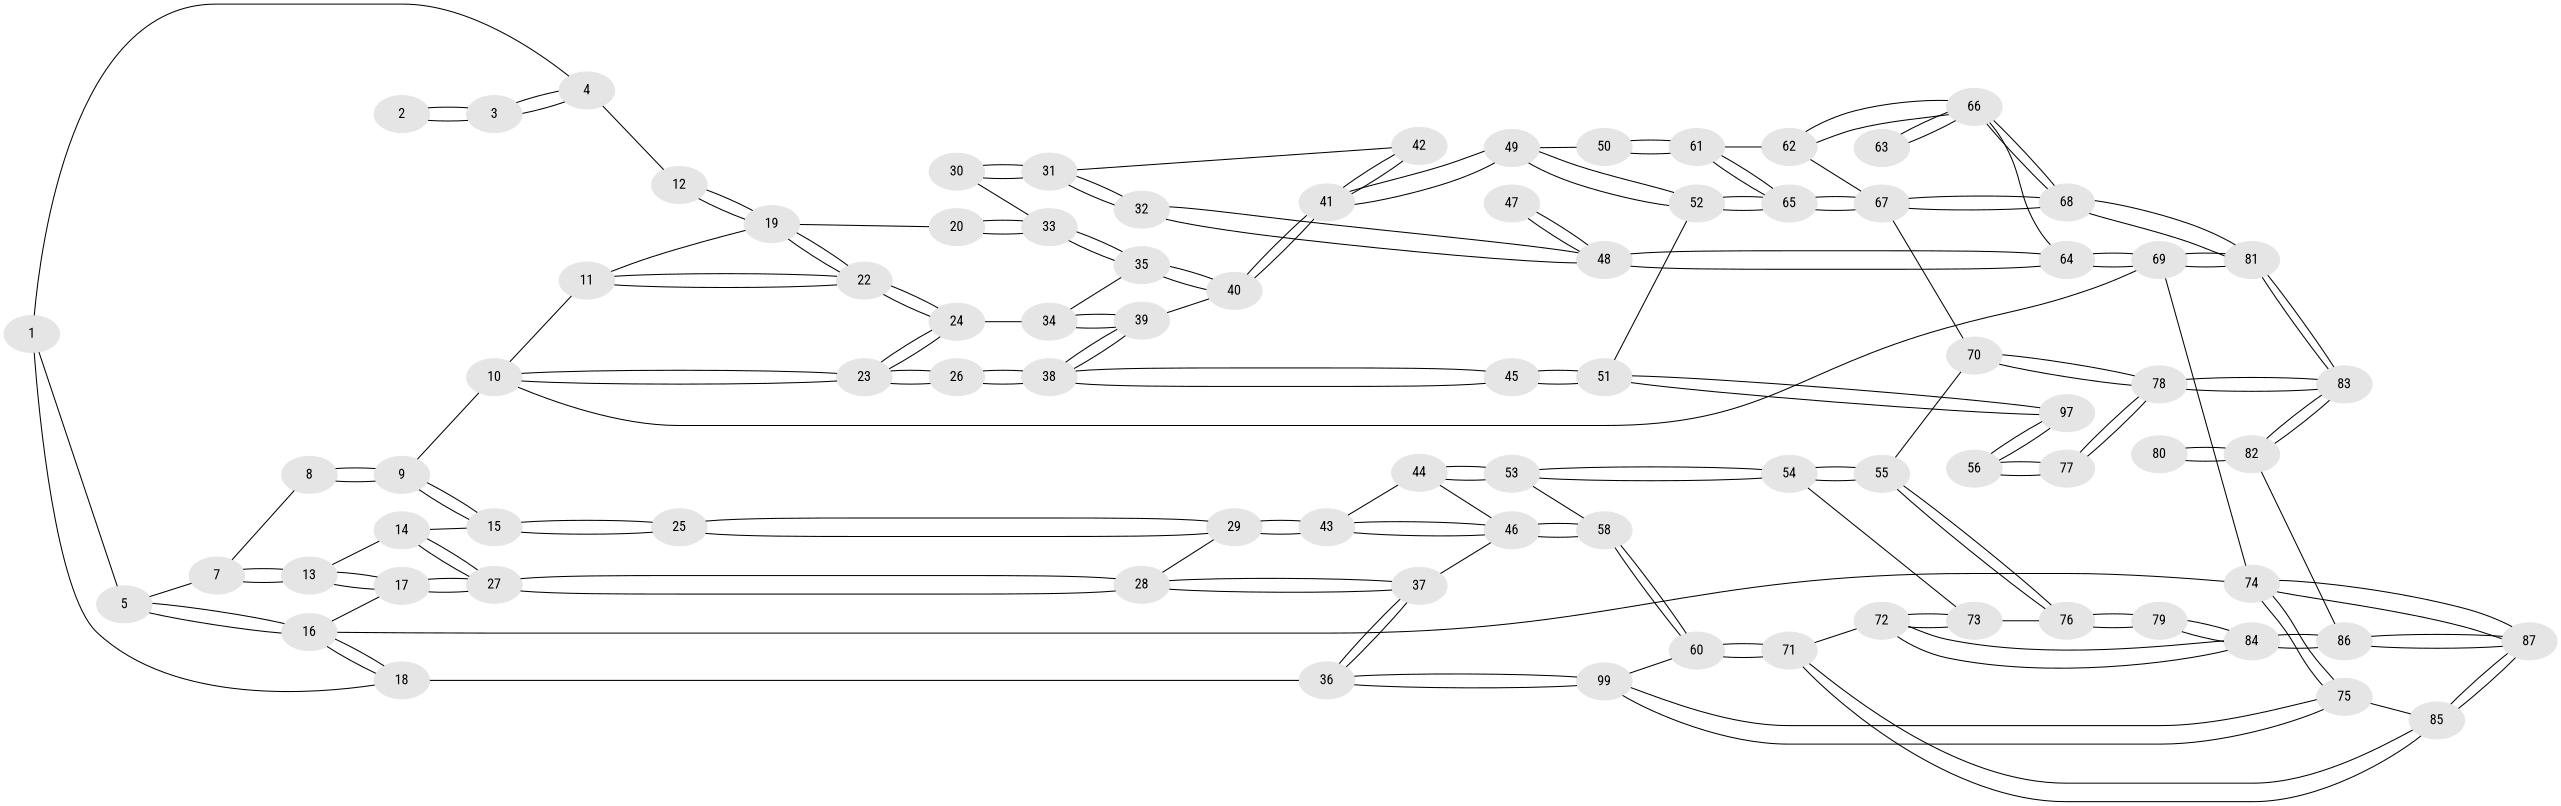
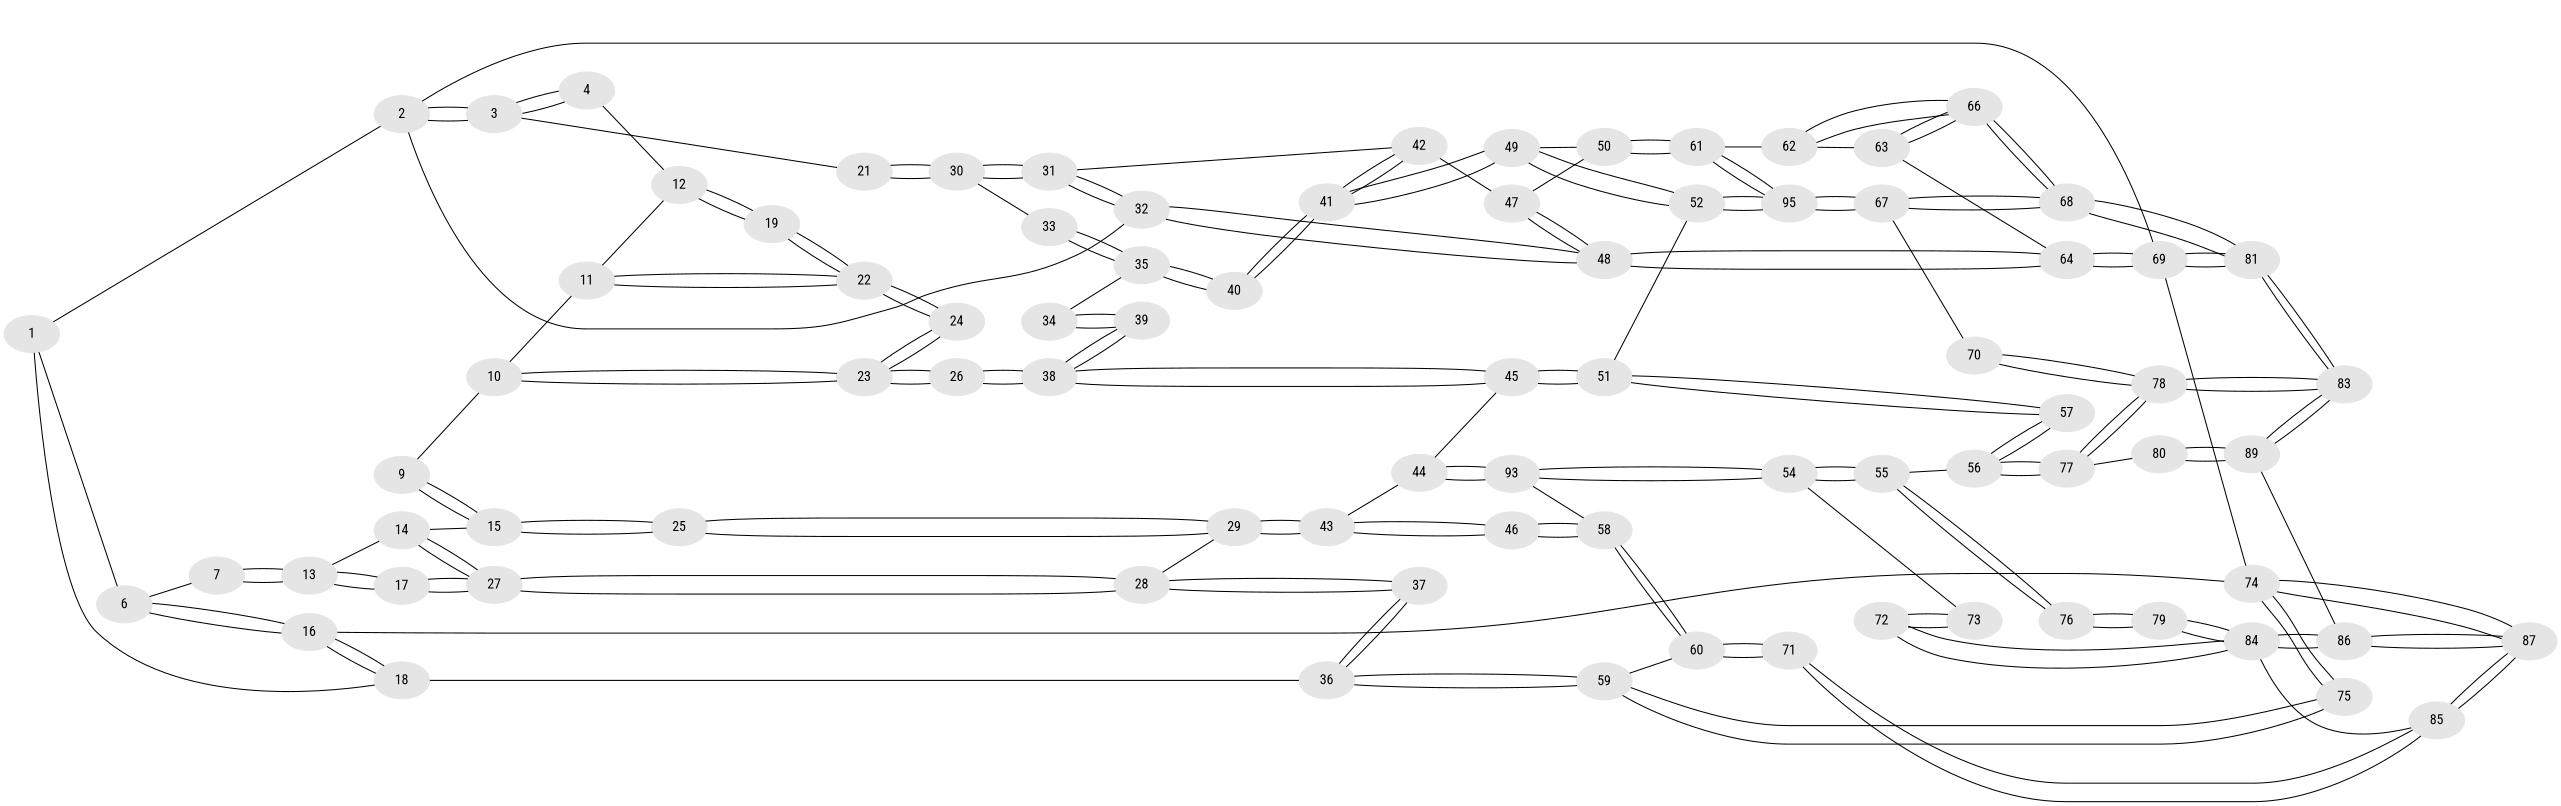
edge "4" -- "1": now "2" -- "1"
edge "42" -- "47": added
node "21": added
edge "50" -- "47": added
edge "62" -- "67": now "62" -- "63"
edge "66" -- "64": now "63" -- "64"
node "65": label "65" -> "95"
node "20": removed
edge "19" -- "11": now "12" -- "11"
edge "40" -- "39": removed
edge "24" -- "34": removed
edge "2" -- "32": added
node "97": label "97" -> "57"
edge "70" -- "55": now "56" -- "55"
edge "69" -- "10": now "69" -- "2"
node "82": label "82" -> "89"
edge "80" -- "77": added
node "53": label "53" -> "93"
node "8": removed
edge "44" -- "46": now "44" -- "45"
edge "46" -- "37": removed
node "5": label "5" -> "6"
edge "17" -- "16": removed
edge "73" -- "76": removed
edge "72" -- "71": removed
node "99": label "99" -> "59"
edge "75" -- "85": now "84" -- "85"
